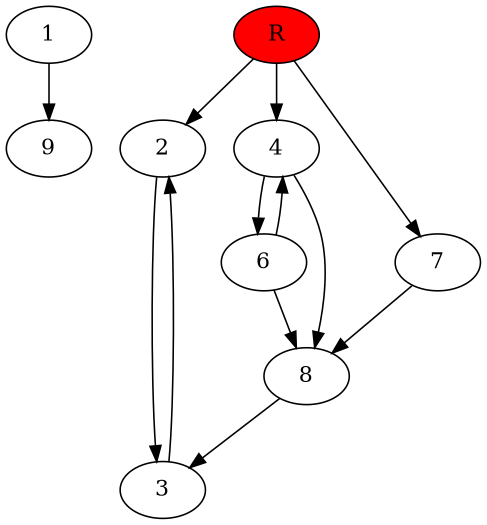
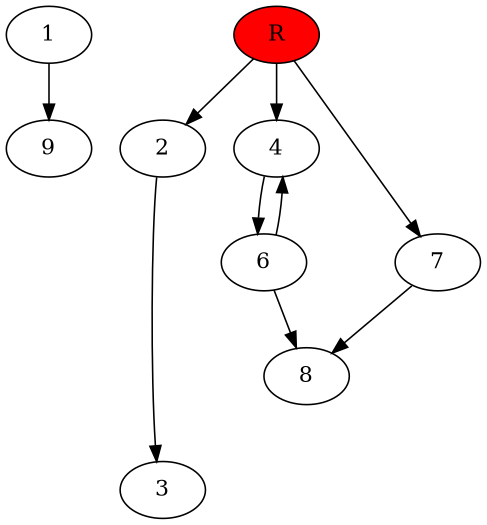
edge "4" -> "8": removed
edge "3" -> "2": removed
edge "8" -> "3": removed
